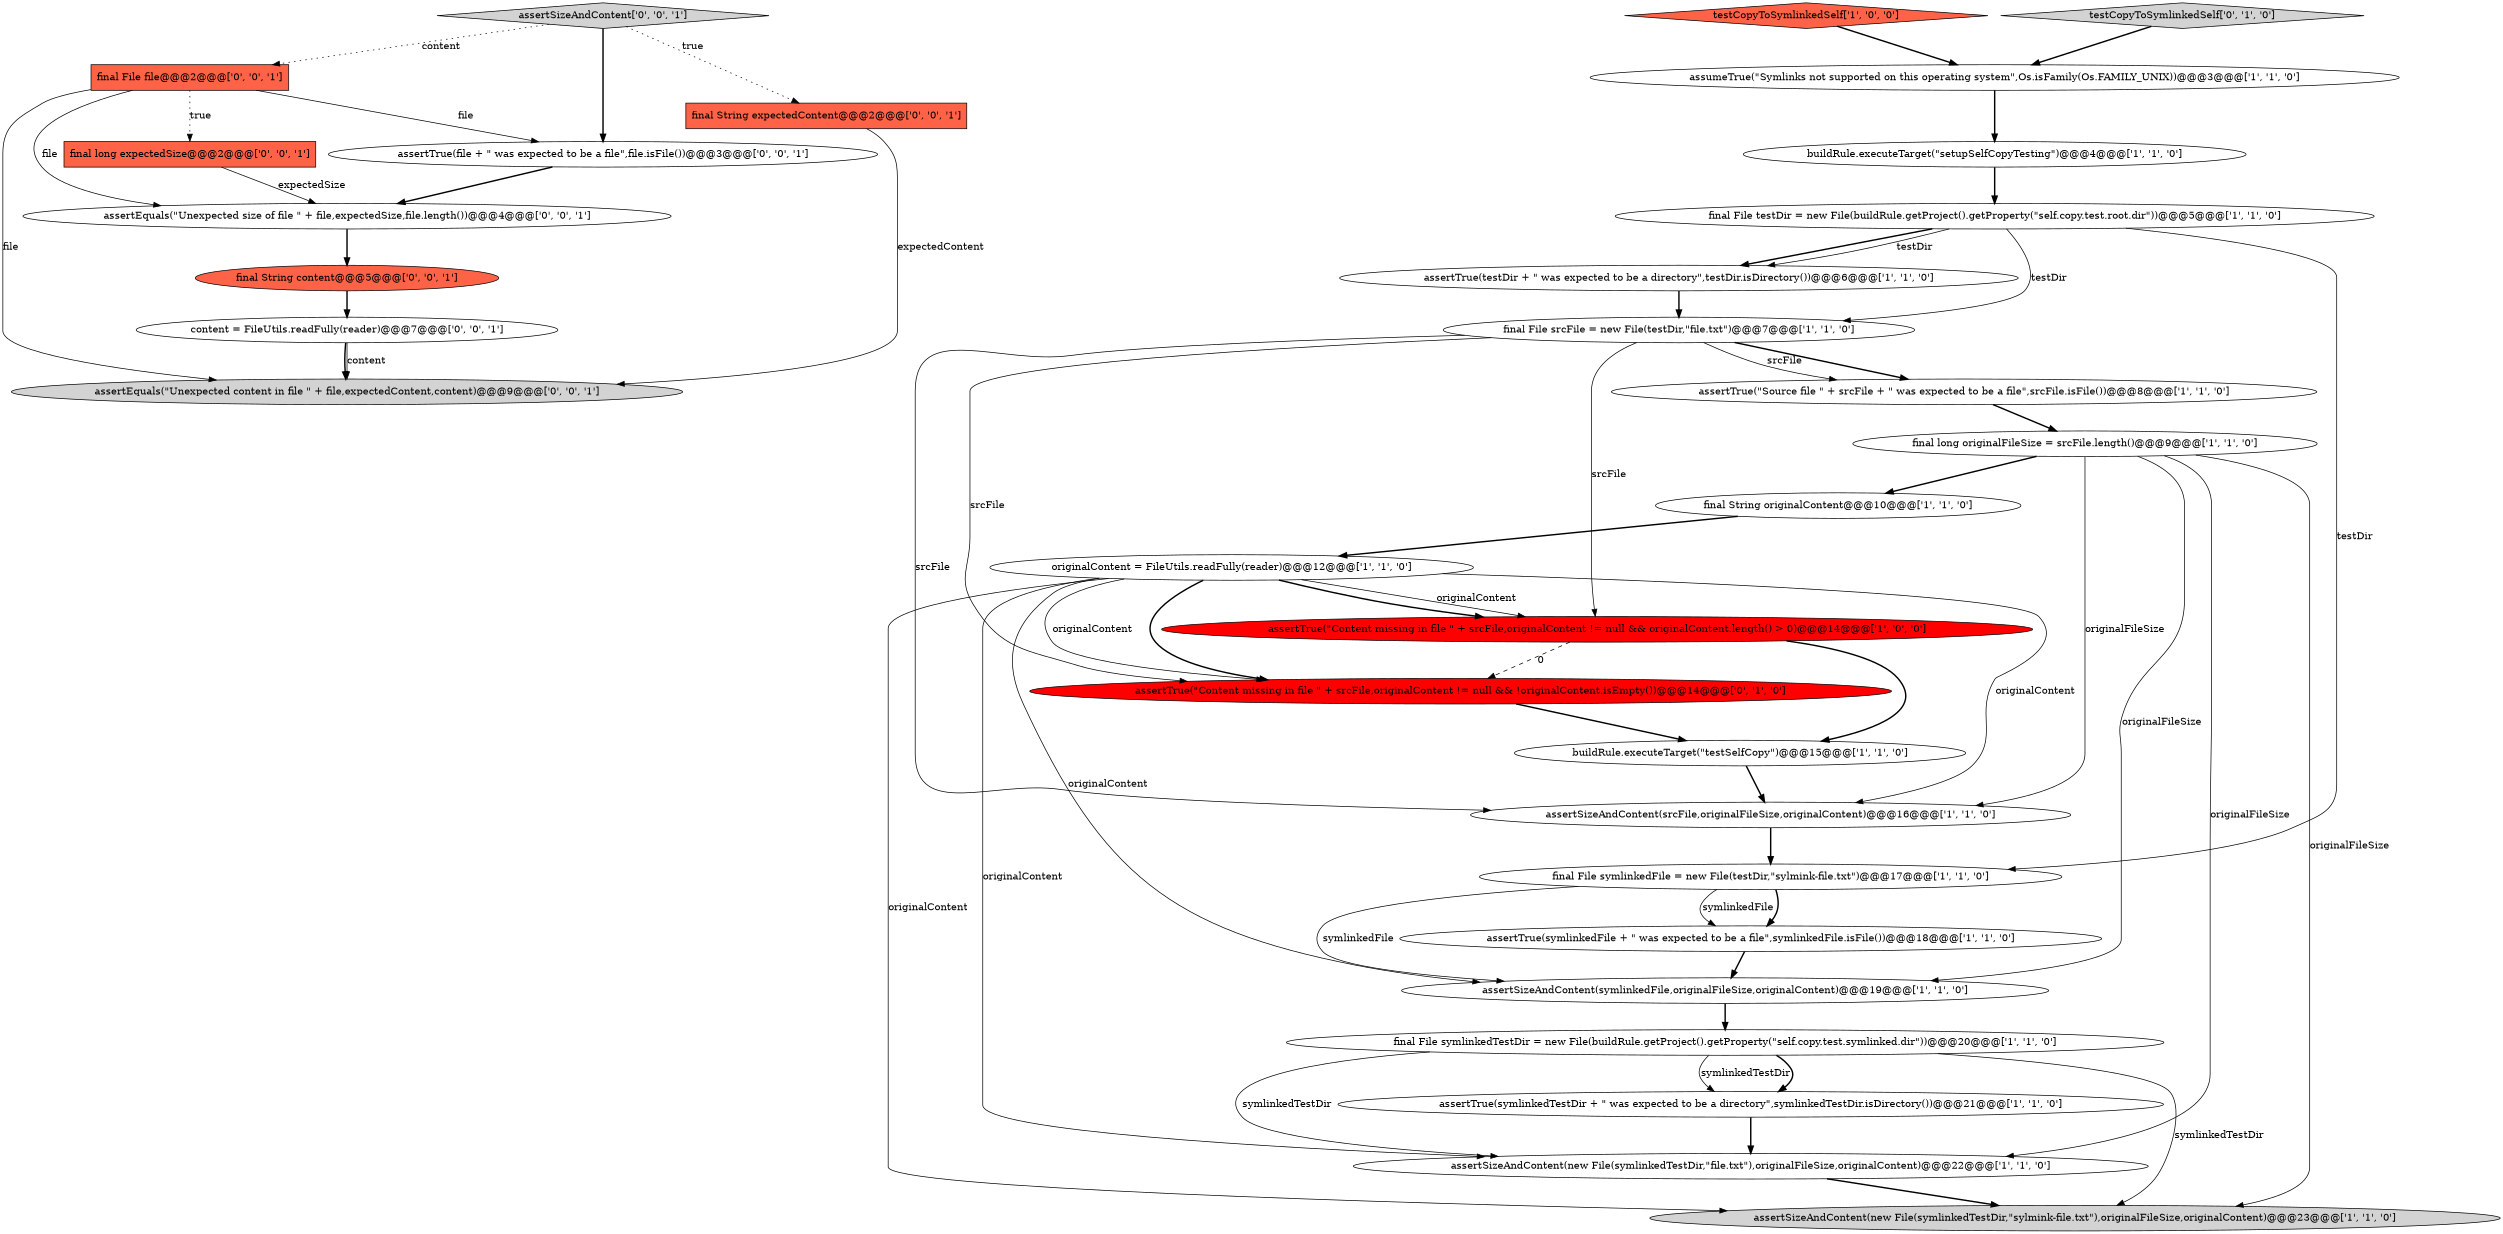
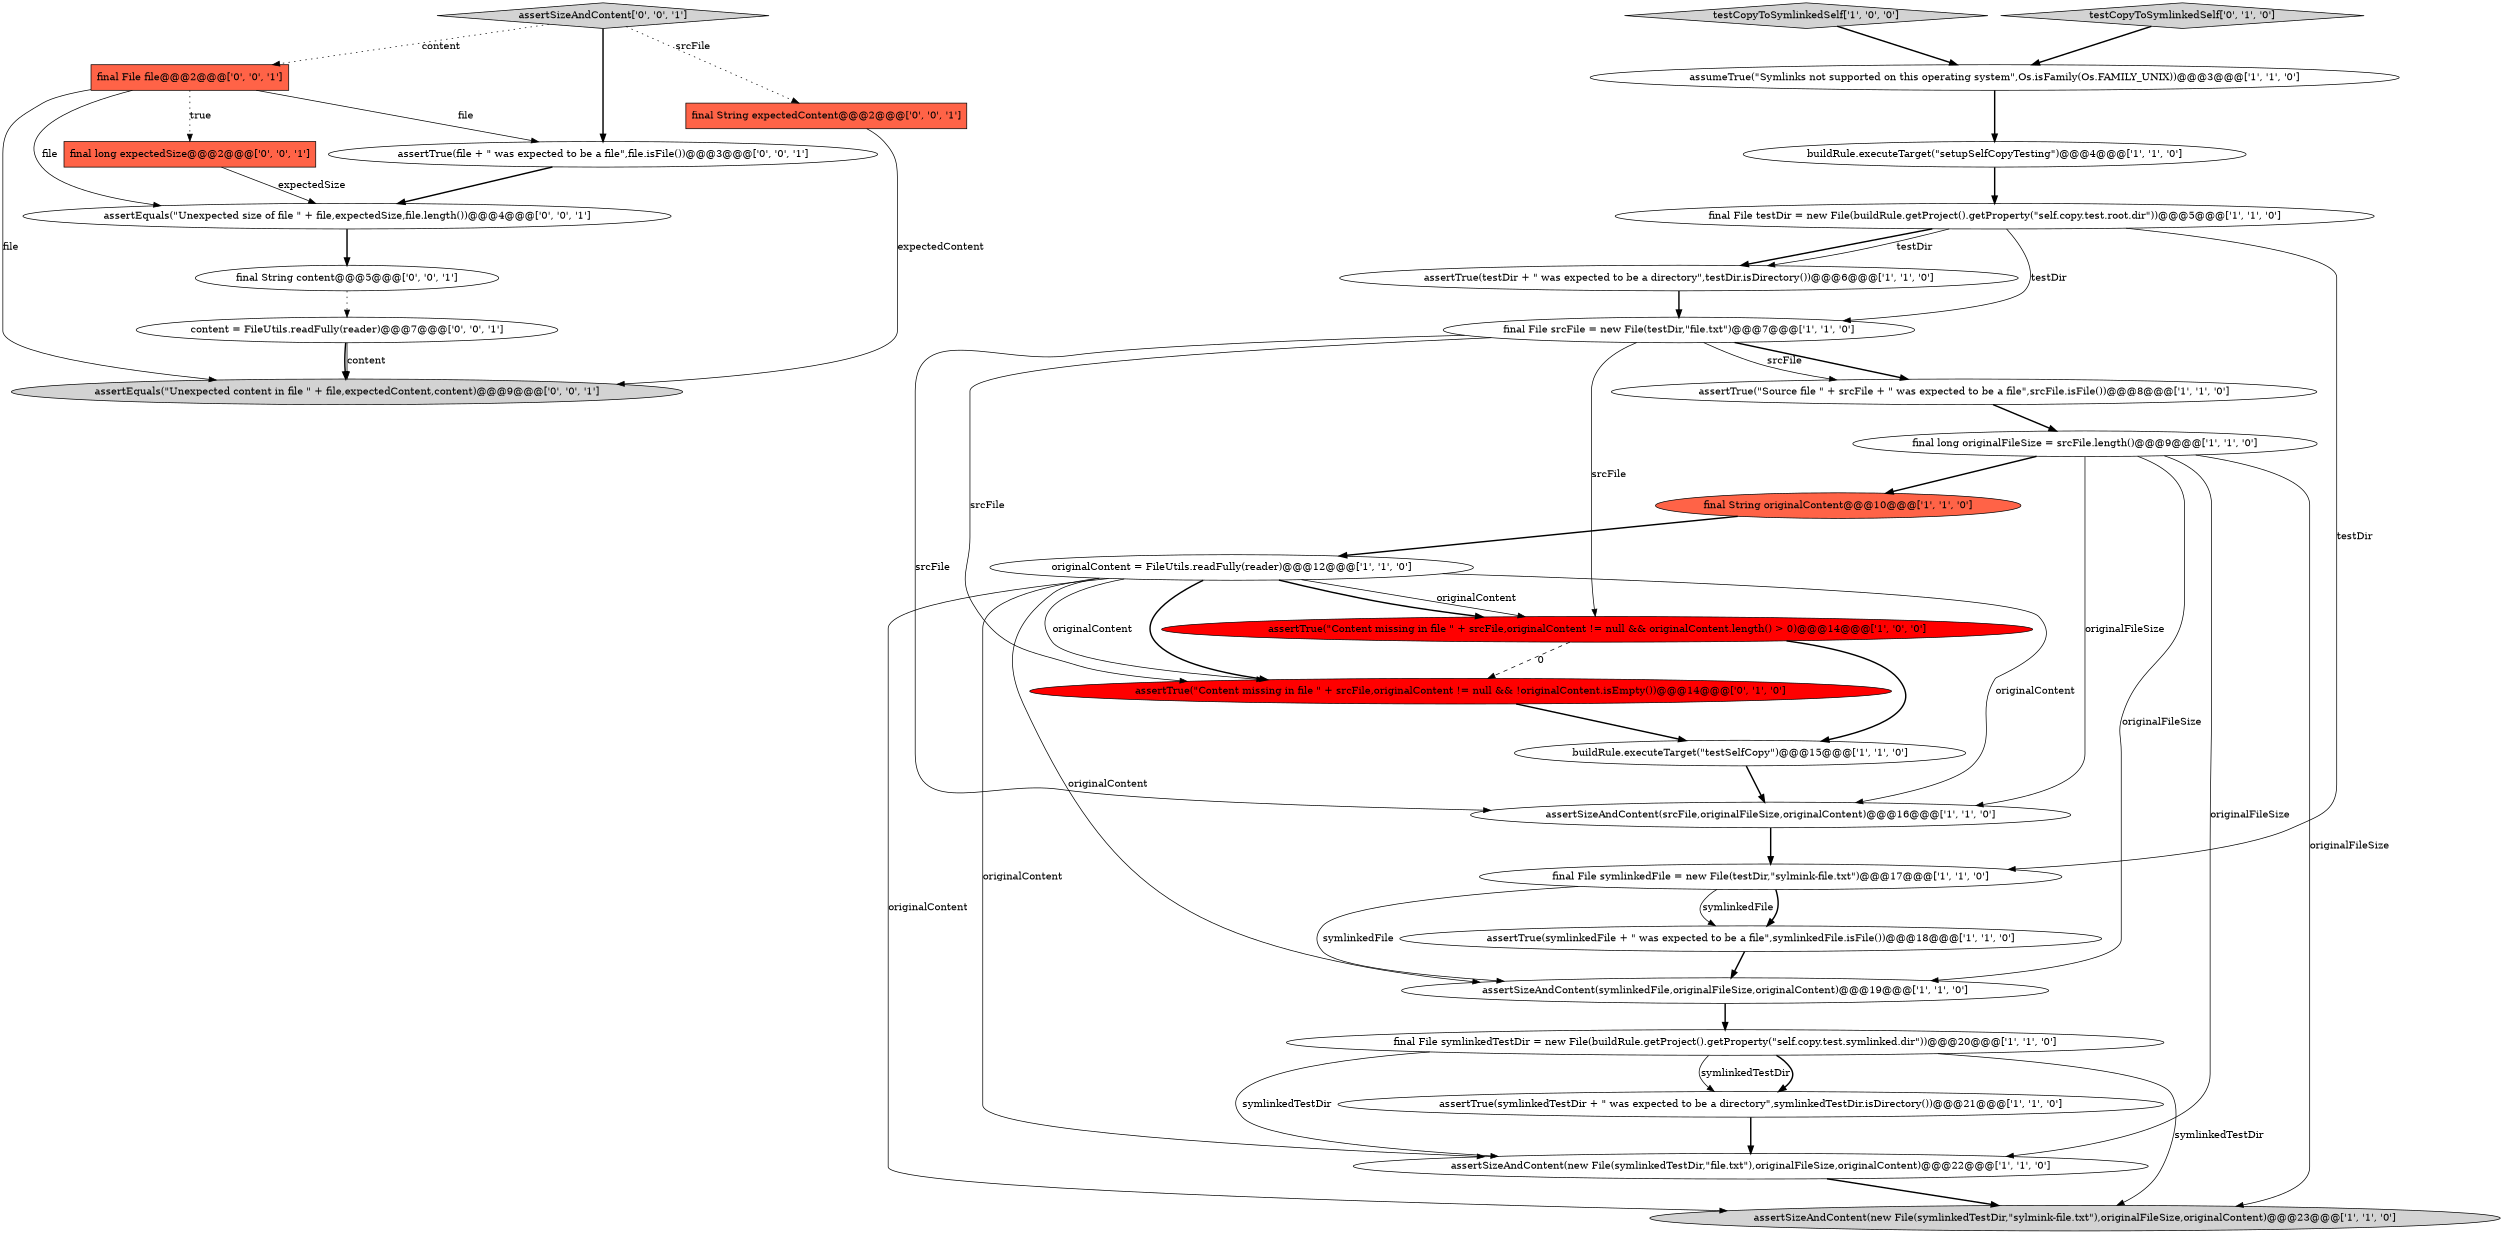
node "testCopyToSymlinkedSelf['1', '0', '0']": fillcolor tomato -> lightgray
edge "assertSizeAndContent['0', '0', '1']" -> "final String expectedContent@@@2@@@['0', '0', '1']": label "true" -> "srcFile"
node "final String content@@@5@@@['0', '0', '1']": fillcolor tomato -> white
edge "final String content@@@5@@@['0', '0', '1']" -> "content = FileUtils.readFully(reader)@@@7@@@['0', '0', '1']": style bold -> dotted
node "final String originalContent@@@10@@@['1', '1', '0']": fillcolor white -> tomato
